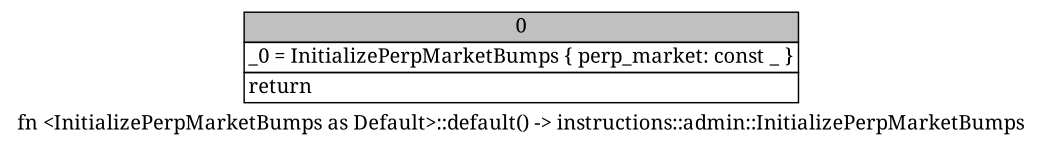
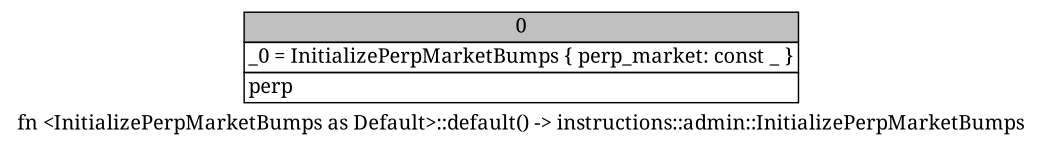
node "0": text "return" -> "perp"
